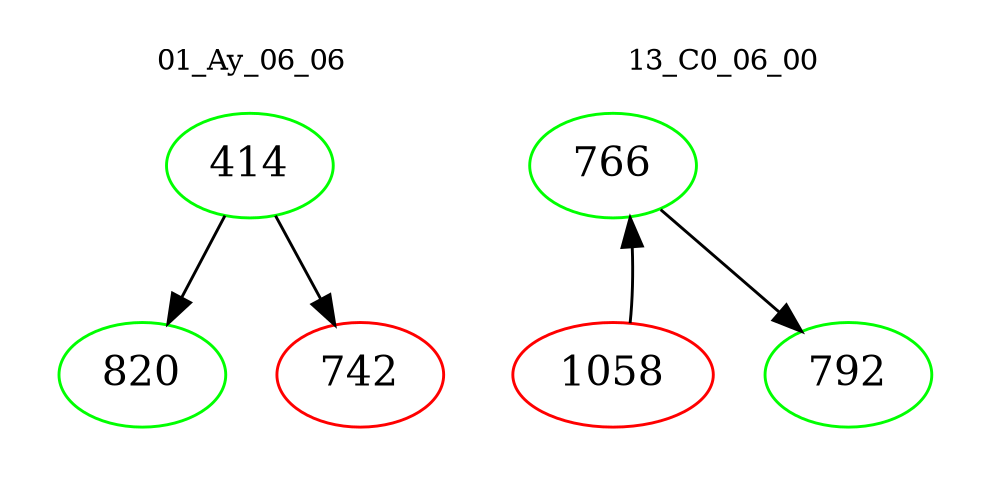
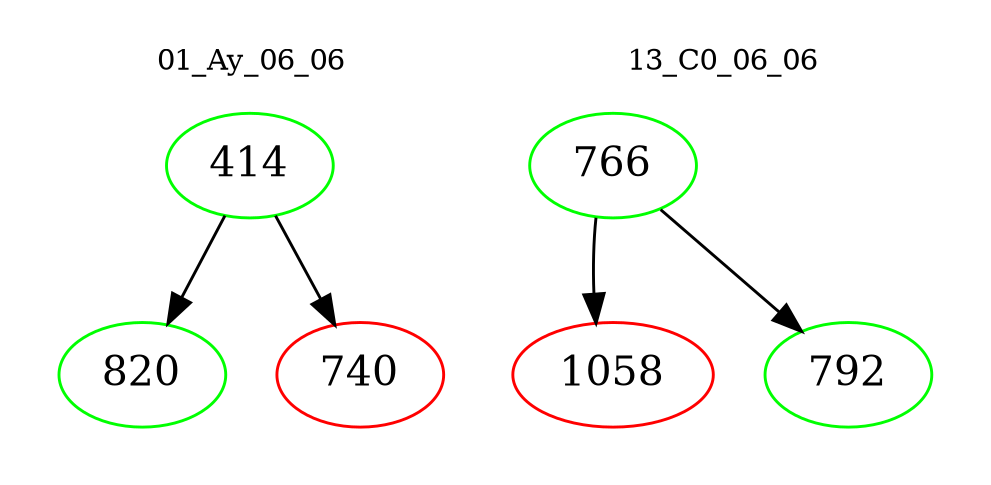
cluster "13_C0_06_00": label "13_C0_06_00" -> "13_C0_06_06"
edge "1058" -> "766": reversed
node "742": label "742" -> "740"
